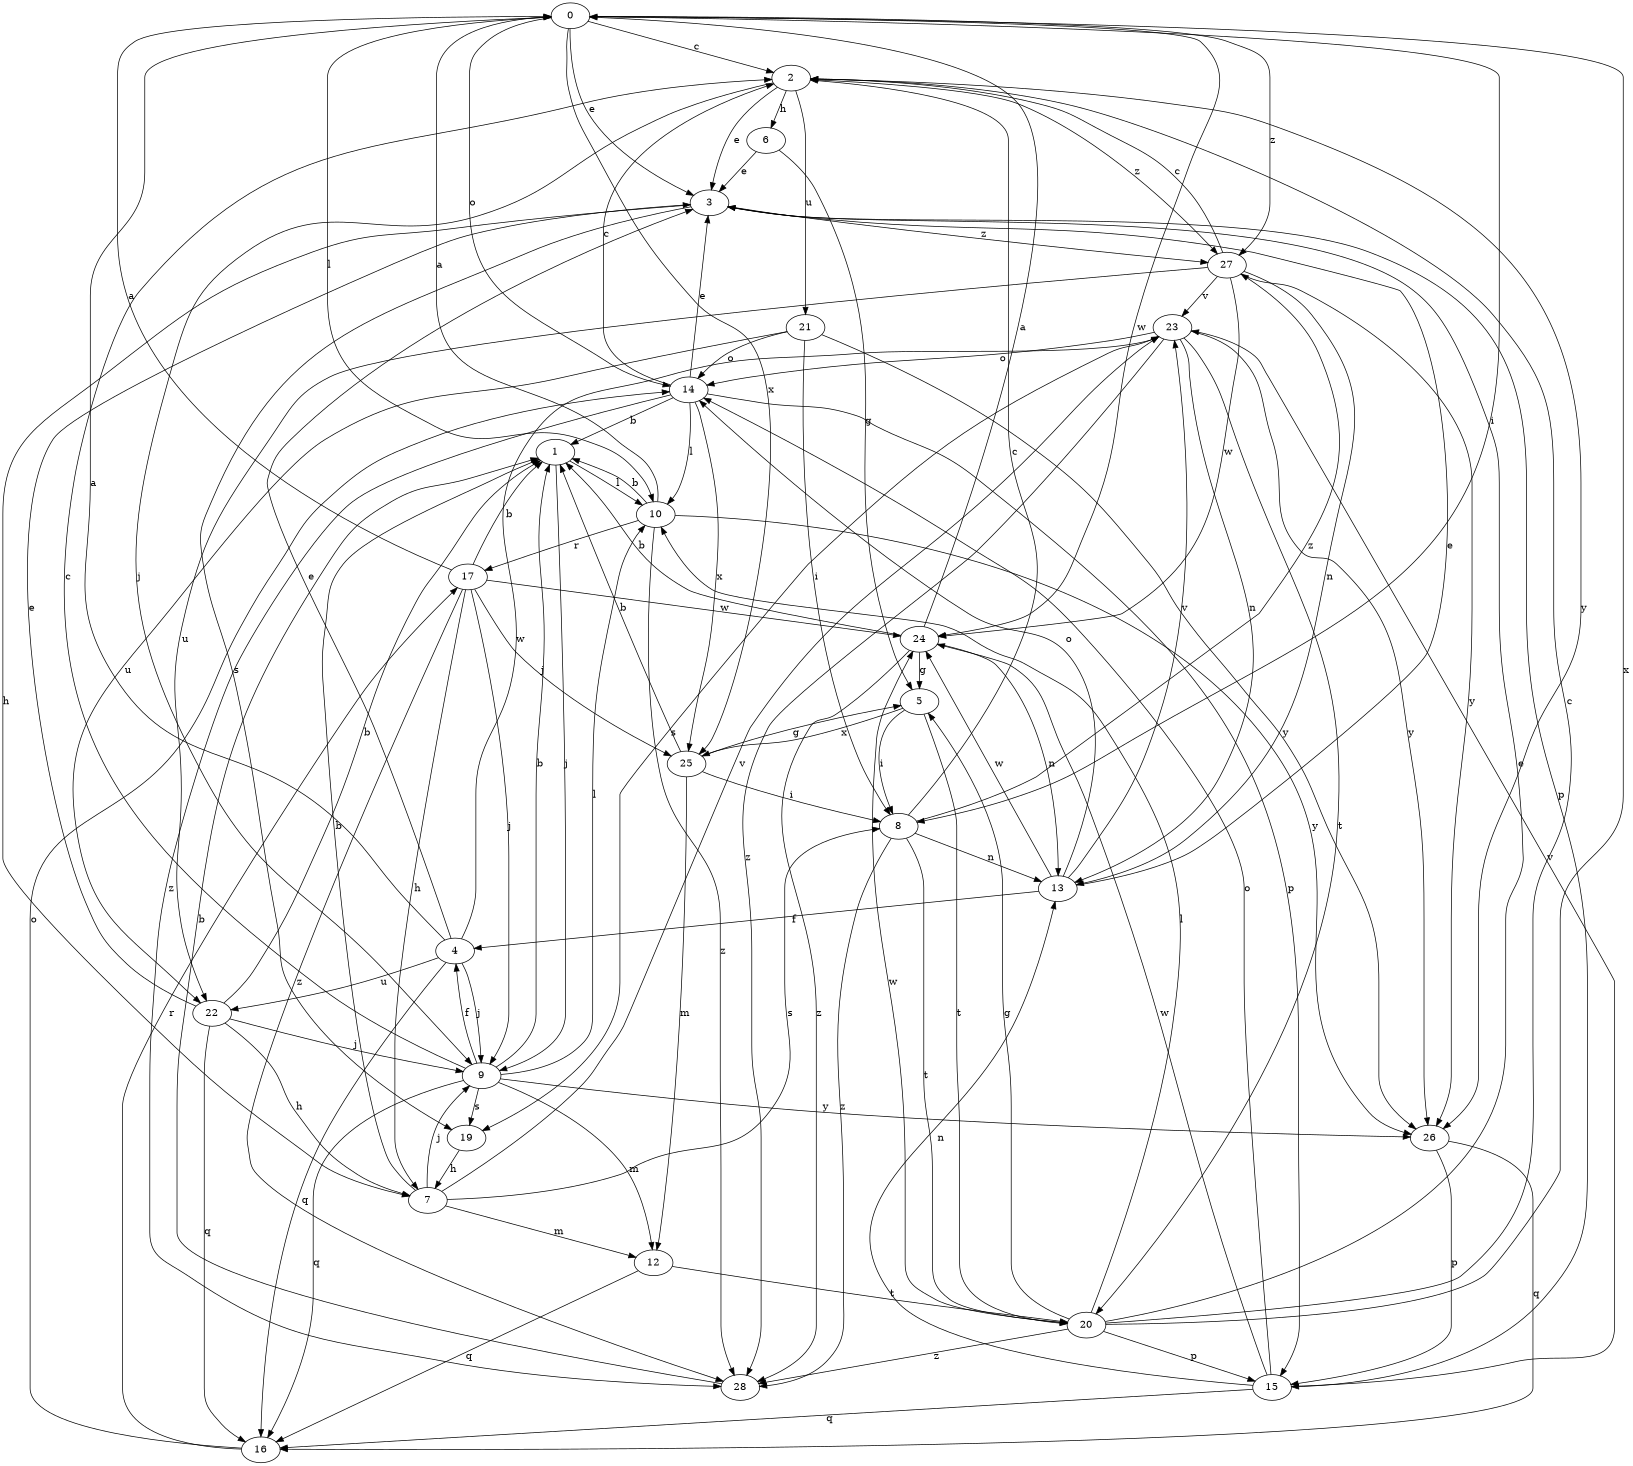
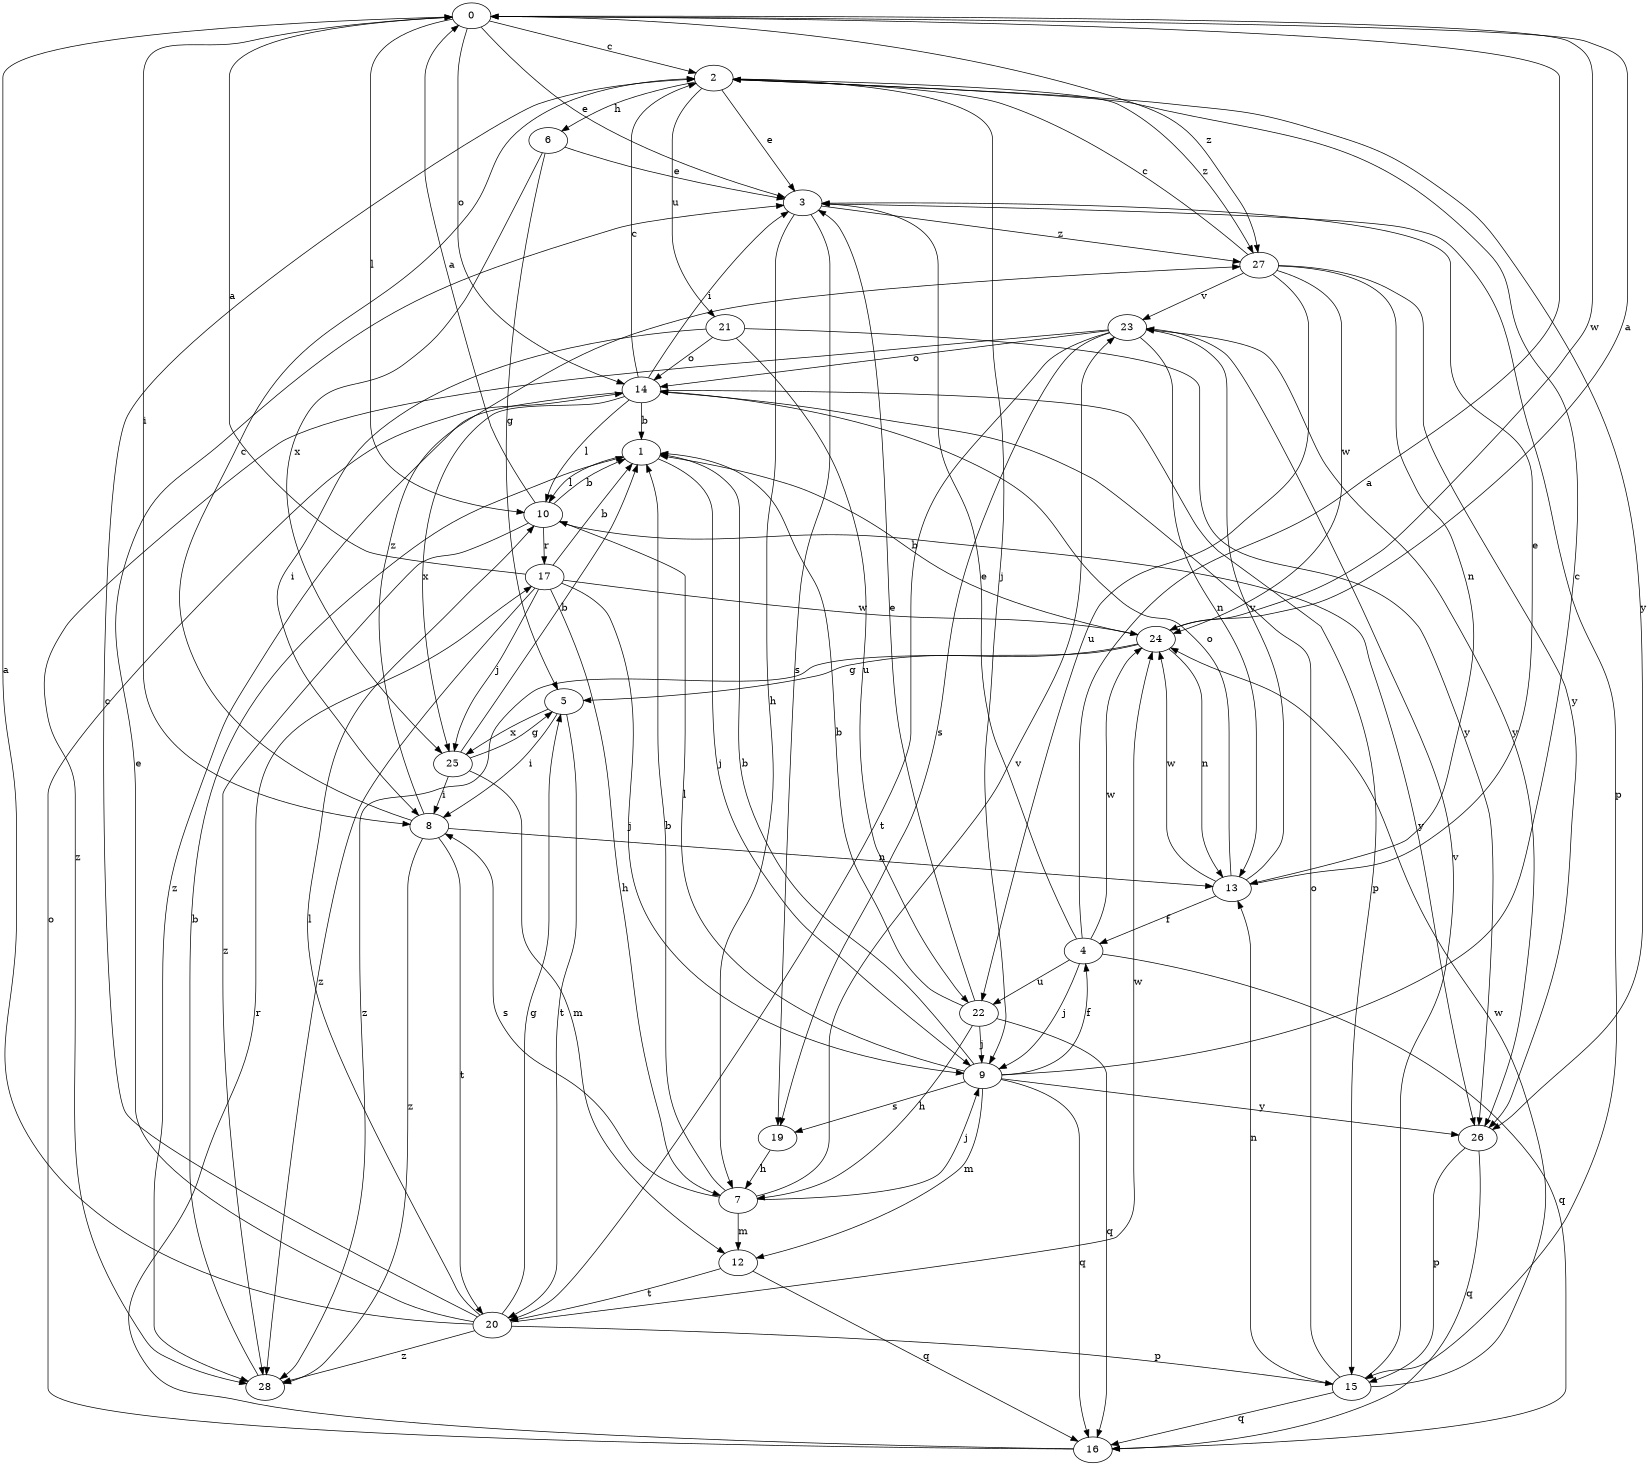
edge "14" -> "3": label "e" -> "i"
edge "0" -> "25": now "6" -> "25"
edge "4" -> "23": now "4" -> "24"
edge "20" -> "0": label "x" -> "a"
